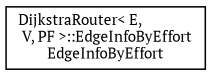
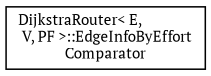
node "DijkstraRouter< E, V, PF >::EdgeInfoByEffort EdgeInfoByEffort": label "DijkstraRouter< E, V, PF >::EdgeInfoByEffort EdgeInfoByEffort" -> "DijkstraRouter< E, V, PF >::EdgeInfoByEffort Comparator"
